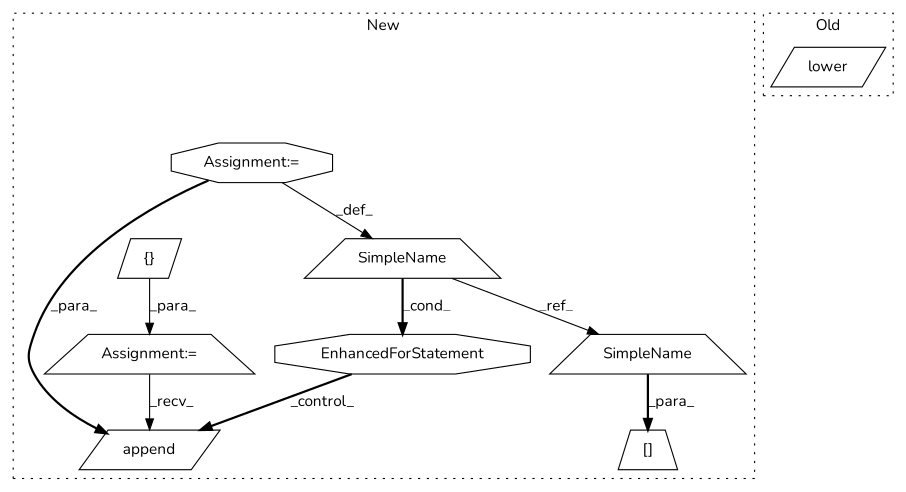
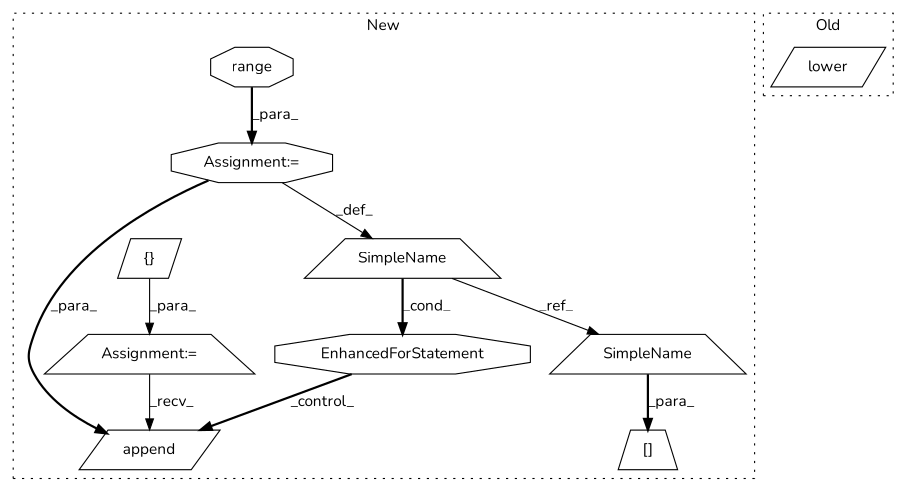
node "range": added
